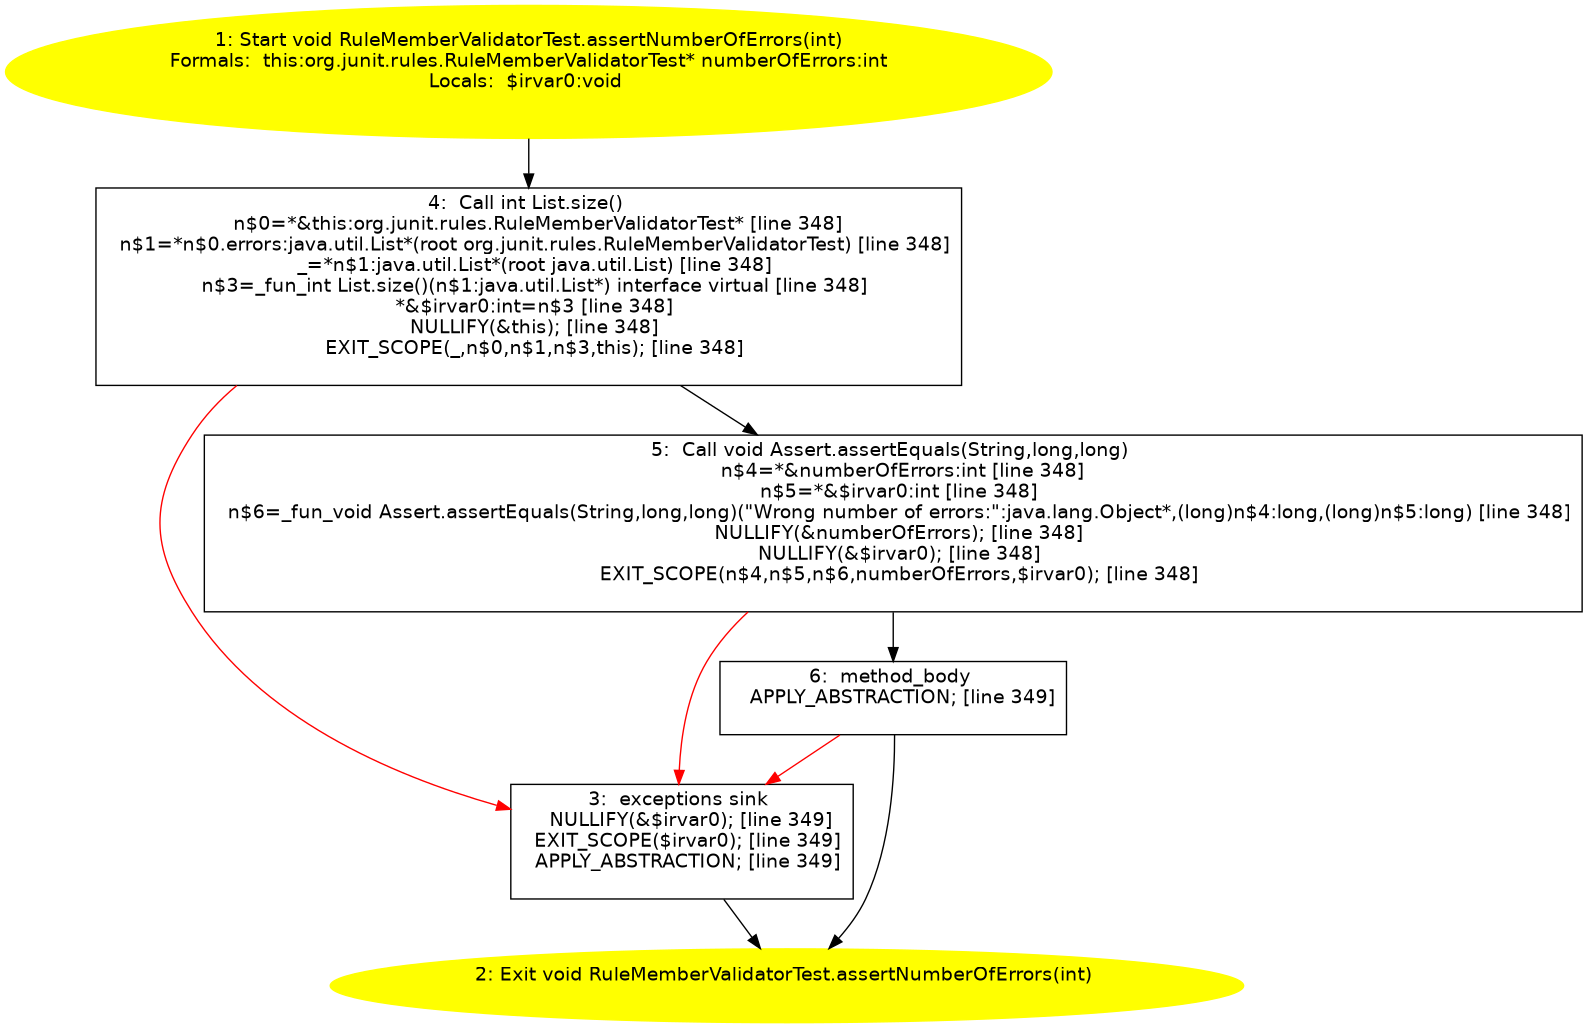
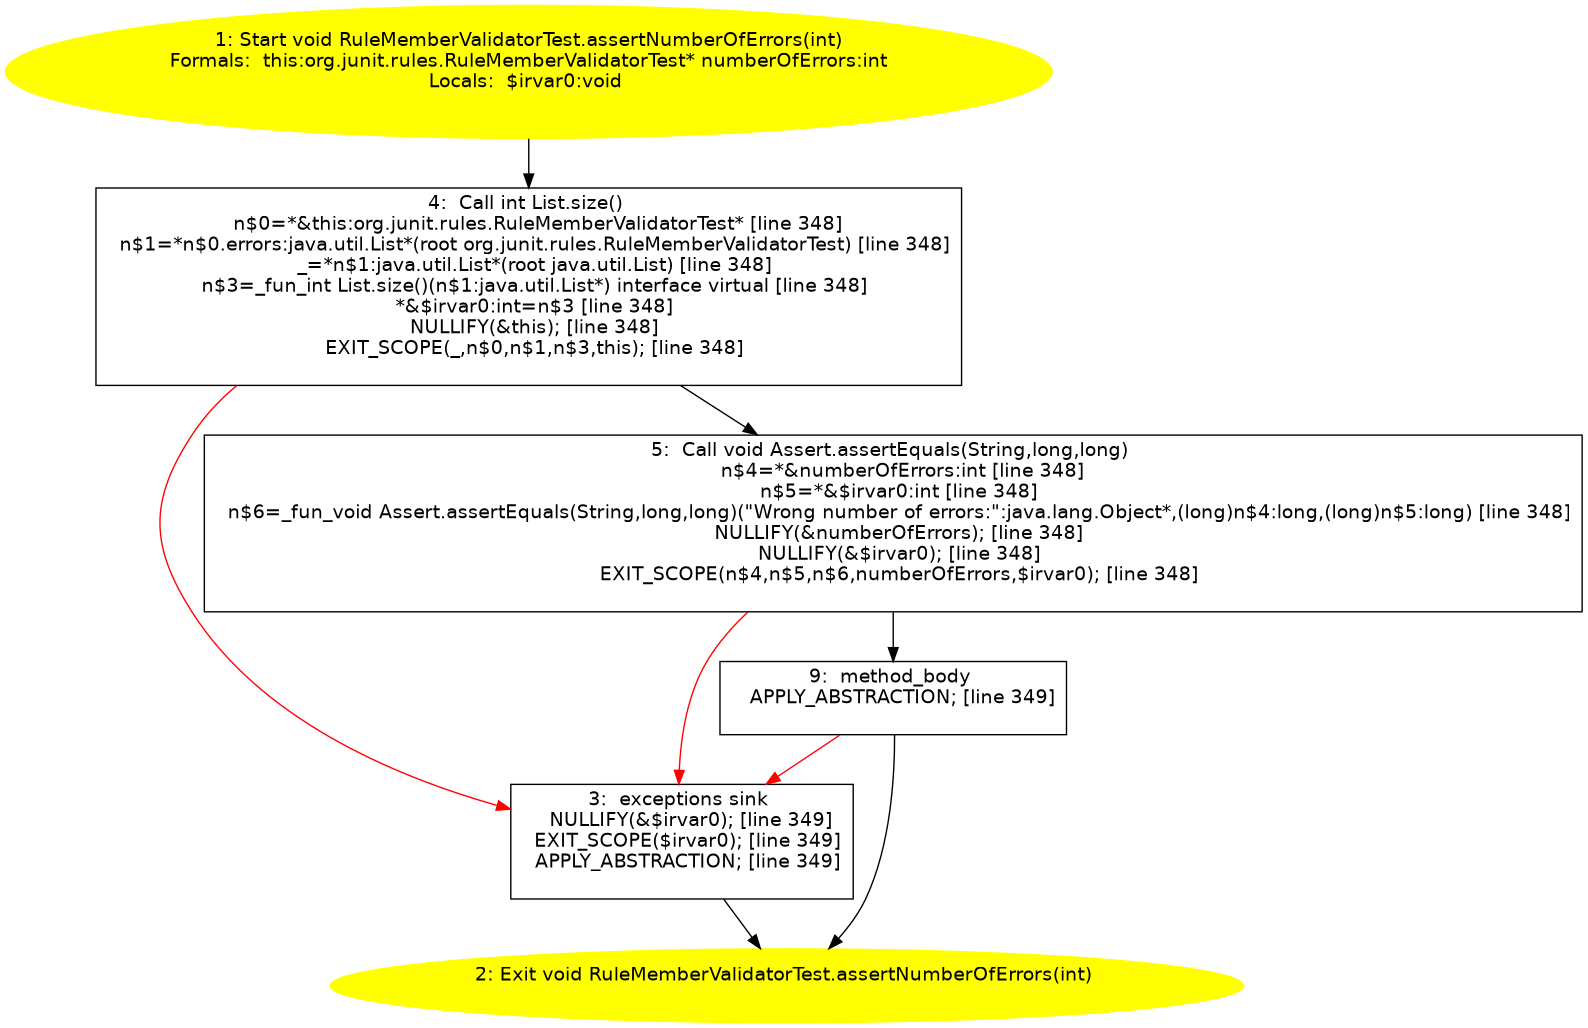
node "6:  method_body APPLY_ABSTRACTION; [line 349]": label "6:  method_body APPLY_ABSTRACTION; [line 349]" -> "9:  method_body APPLY_ABSTRACTION; [line 349]"
